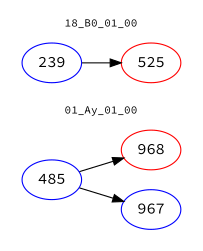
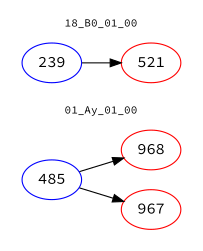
node "525": label "525" -> "521"
node "967": color blue -> red
